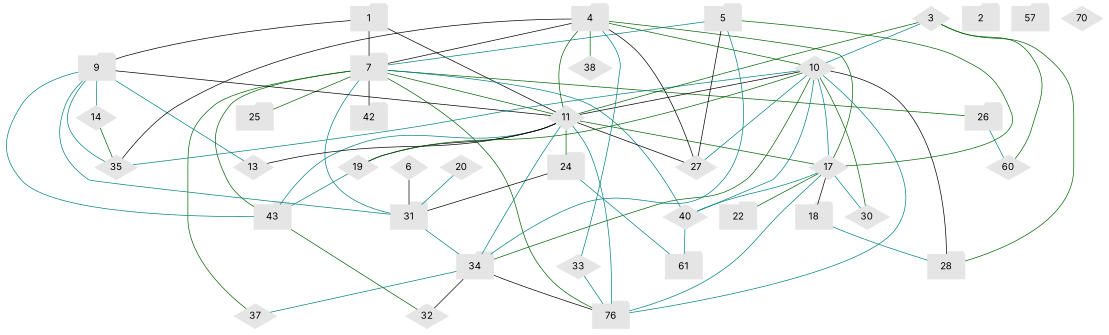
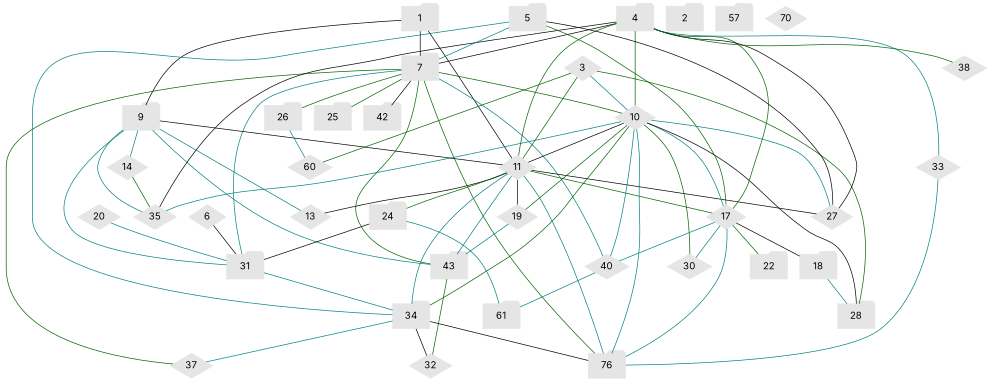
edge "7" -- "11": now "7" -- "10"
